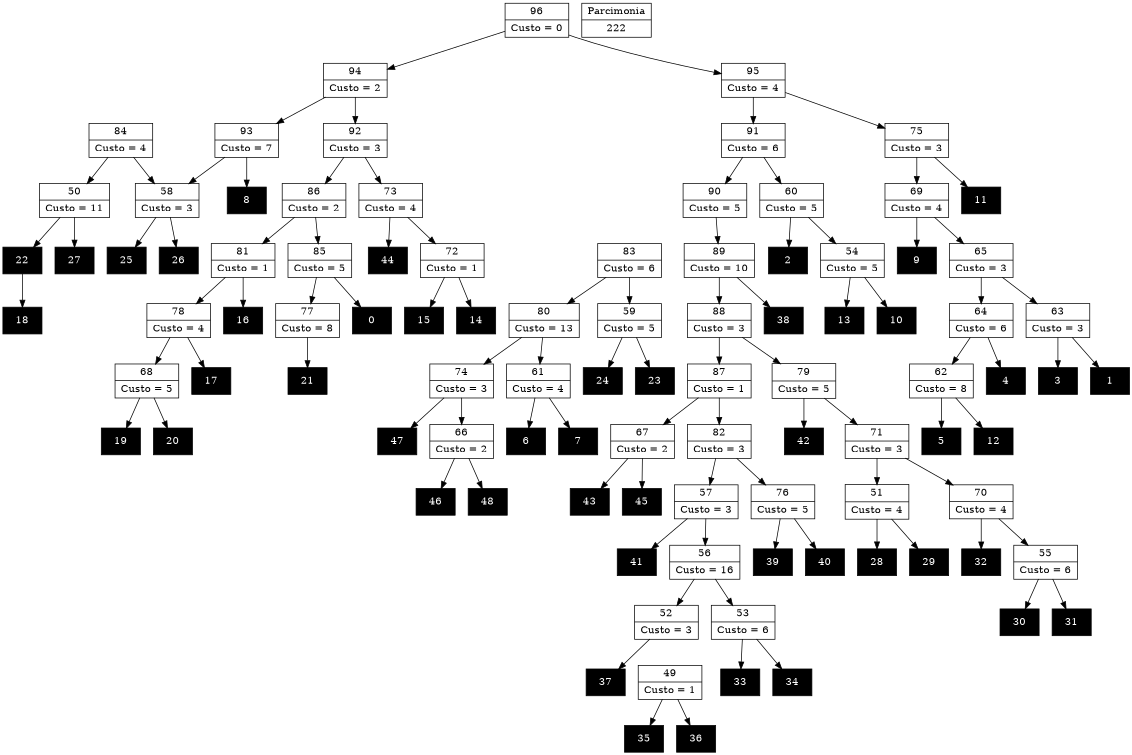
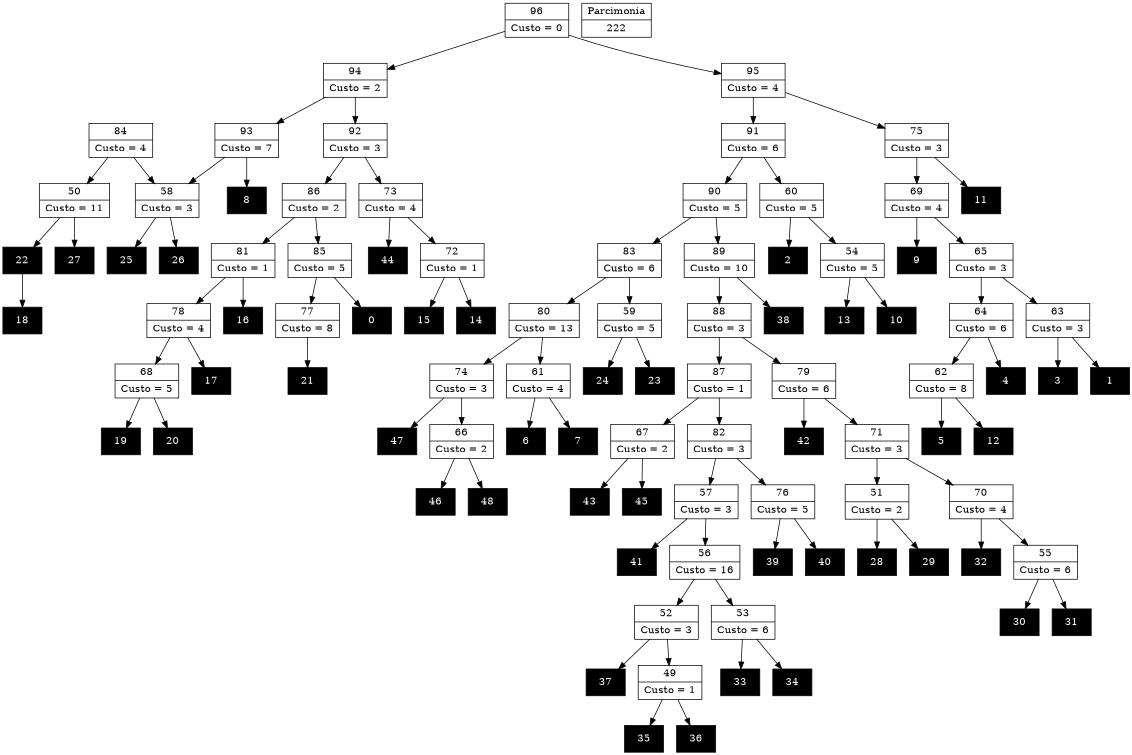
edge "90" -> "83": added
node "79": text "Custo = 5" -> "Custo = 6"
node "51": text "Custo = 4" -> "Custo = 2"
edge "52" -> "49": added
